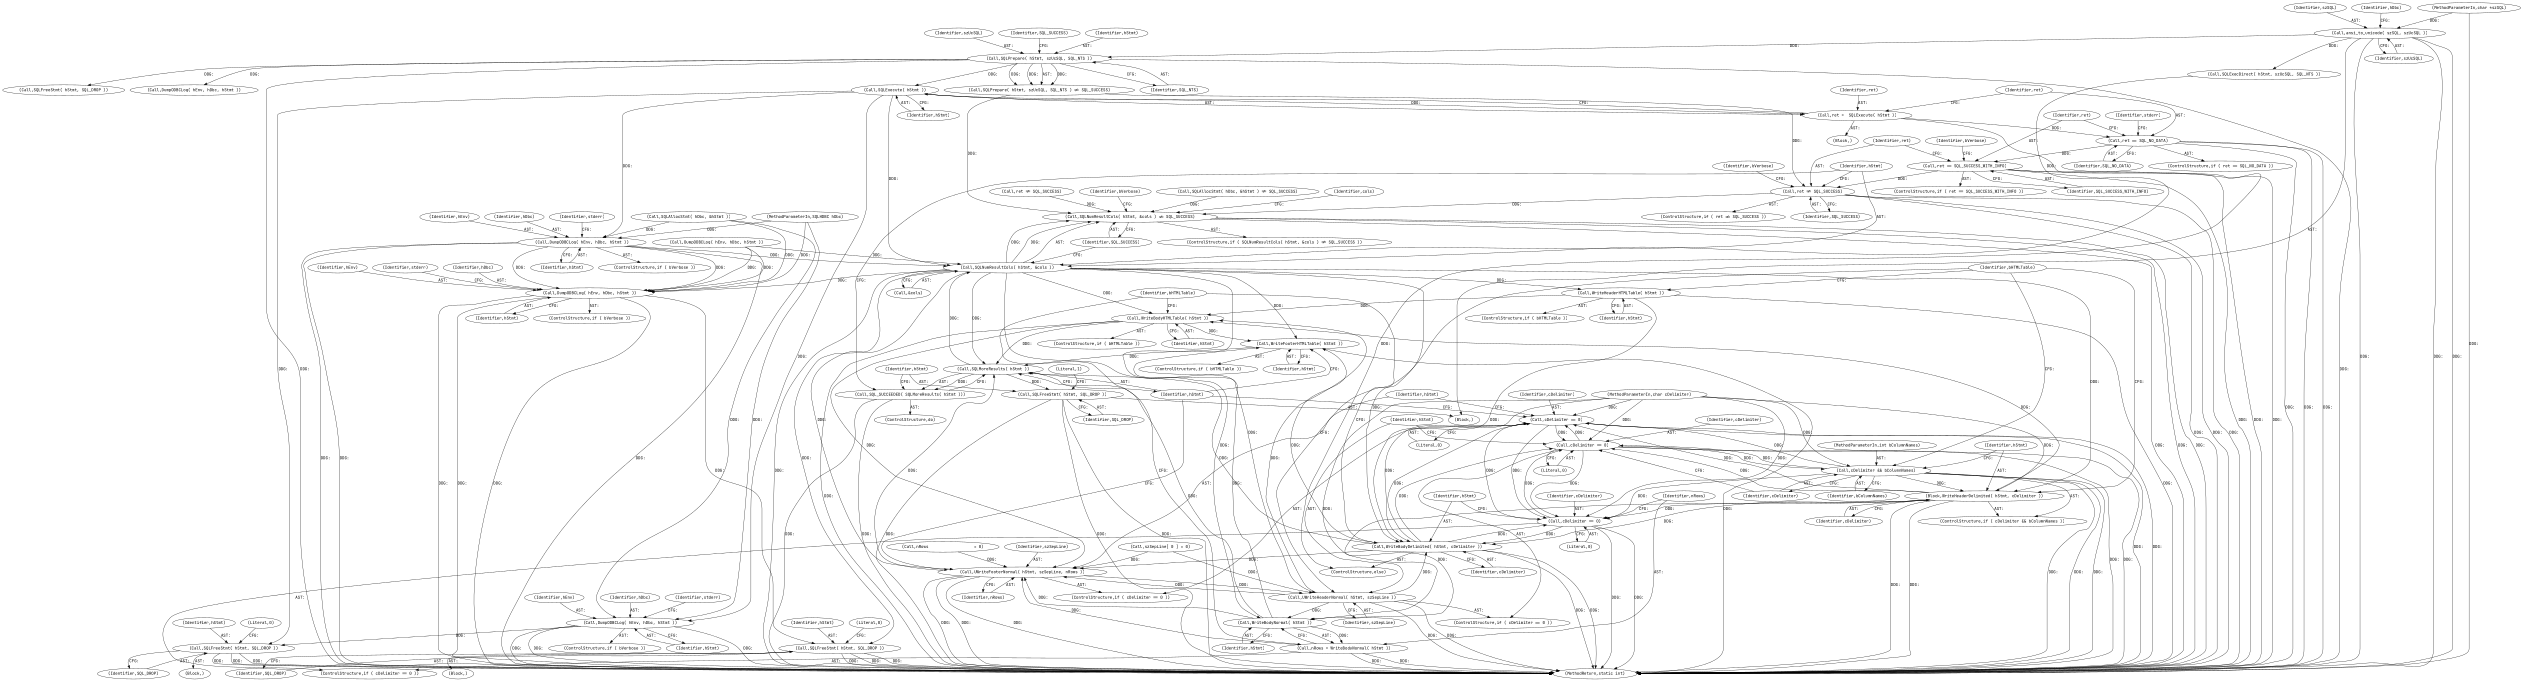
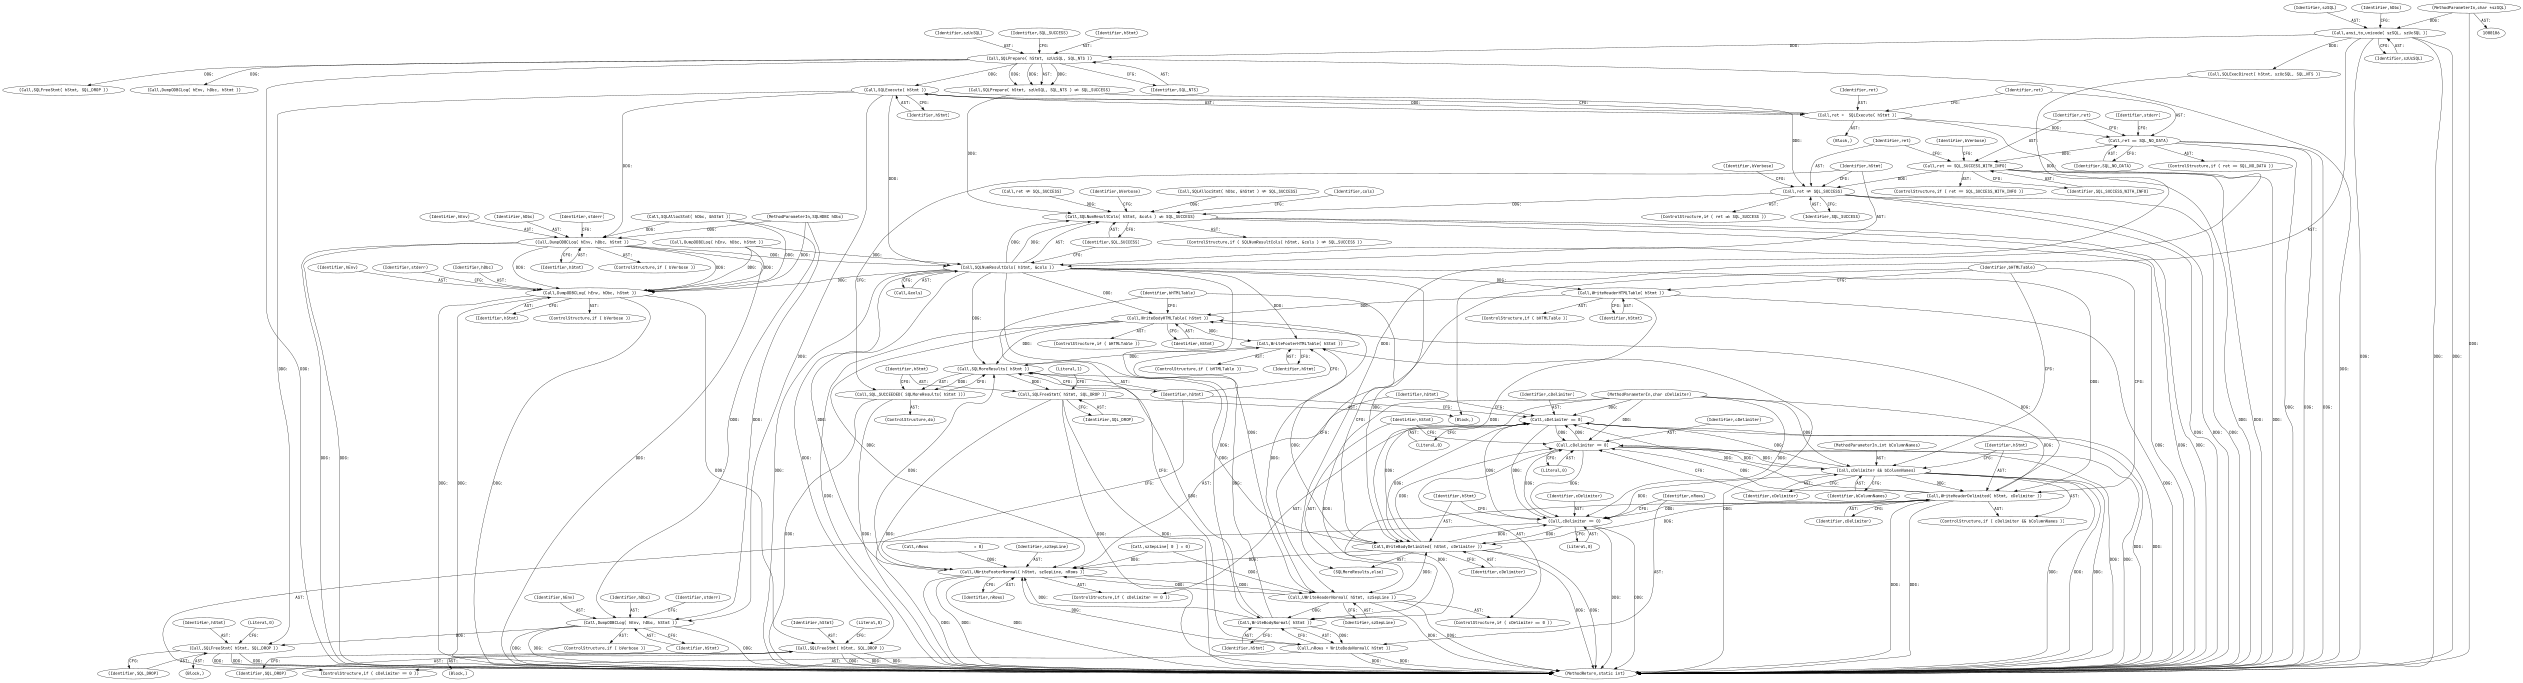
node "1000106": added
edge "(Call,SQLMoreResults( hStmt ))" -> "(Call,SQLNumResultCols( hStmt, &cols ))": removed, label "DDG:"
node "(Block,WriteHeaderDelimited( hStmt, cDelimiter ))": label "(Block,WriteHeaderDelimited( hStmt, cDelimiter ))" -> "(Call,WriteHeaderDelimited( hStmt, cDelimiter ))"
node "(ControlStructure,else)": label "(ControlStructure,else)" -> "(SQLMoreResults,else)"
